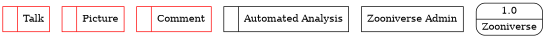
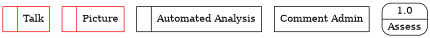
node "Comment": removed
node "Zooniverse Admin": label "Zooniverse Admin" -> "Comment Admin"
node "1.0": text "Zooniverse" -> "Assess"
